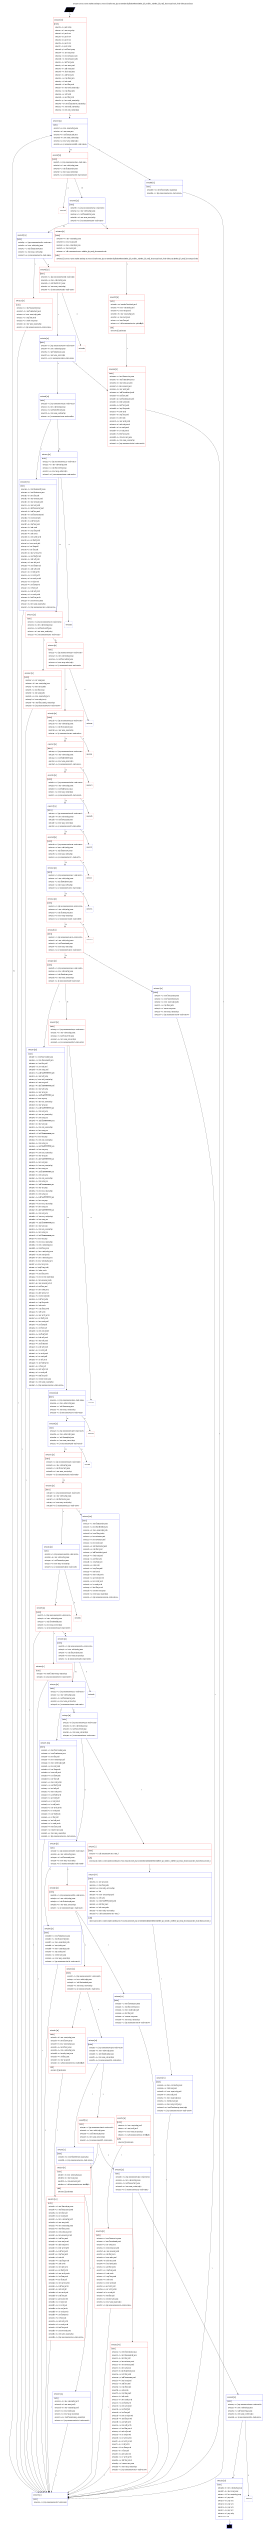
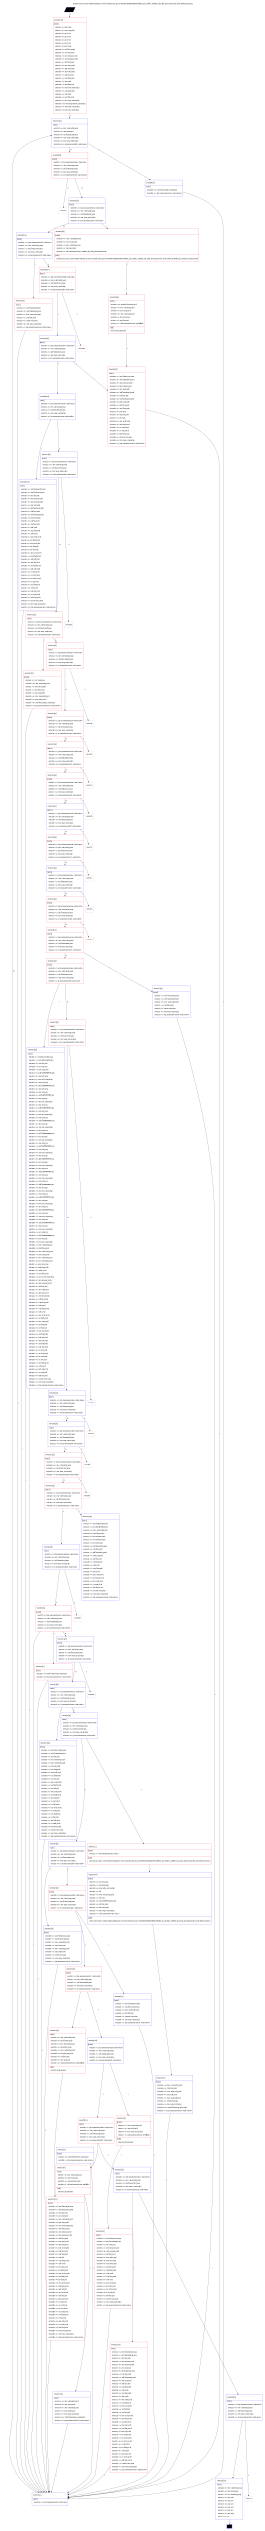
node "0x402fd7": added
edge "0x4027e3 [28]" -> "0x402f81 [15]": now "0x4027e3 [28]" -> "0x402f18 [18]"
